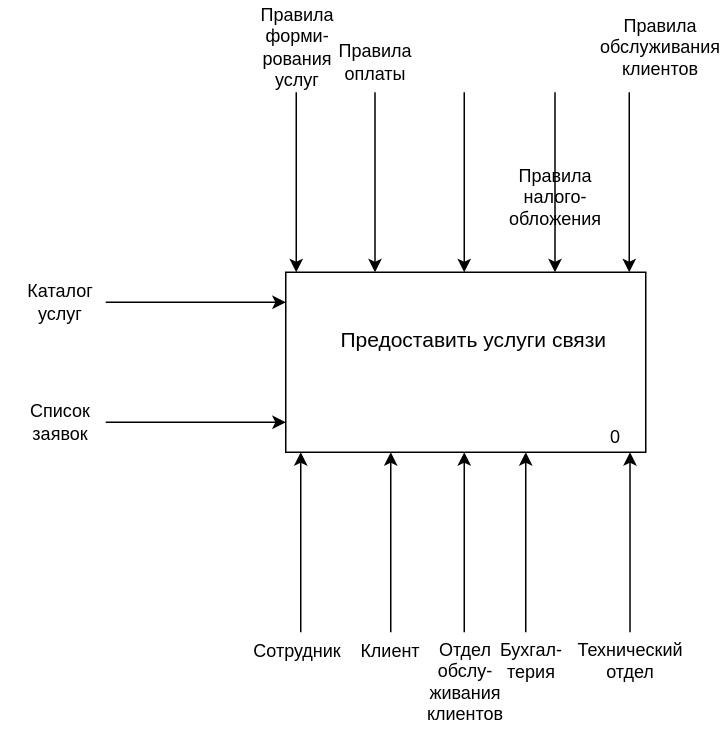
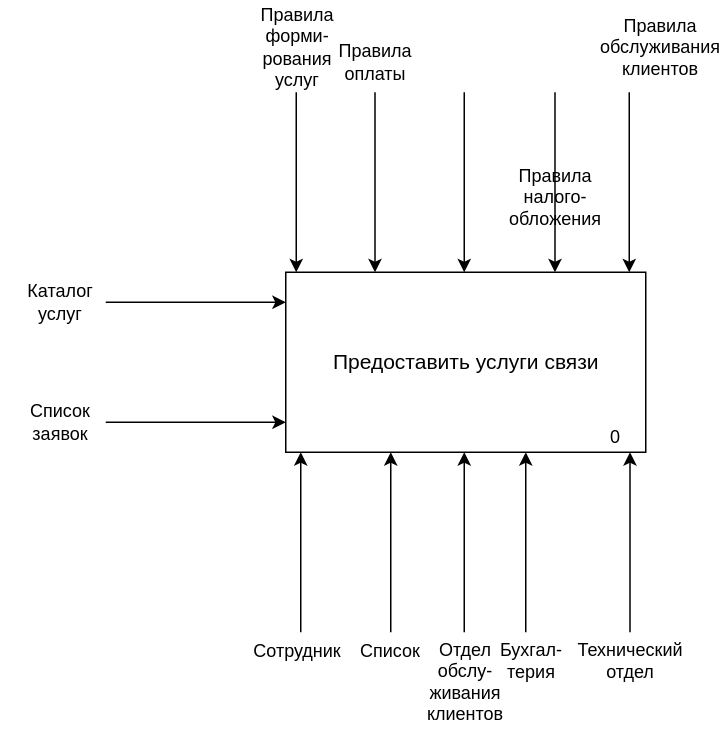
node "Предоставить услуги связи": moved (473, 340) -> (466, 362)
node "Клиент": label "Клиент" -> "Список"
